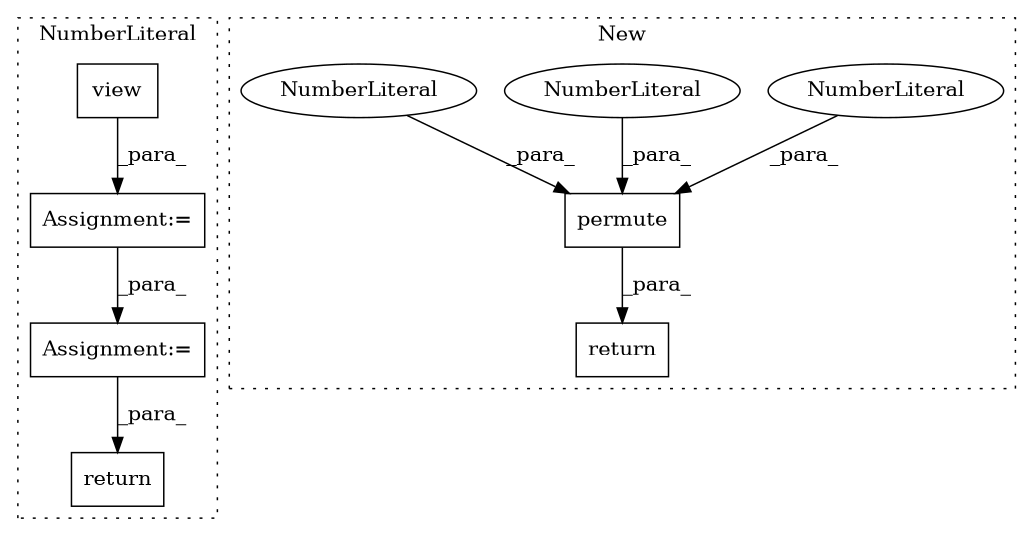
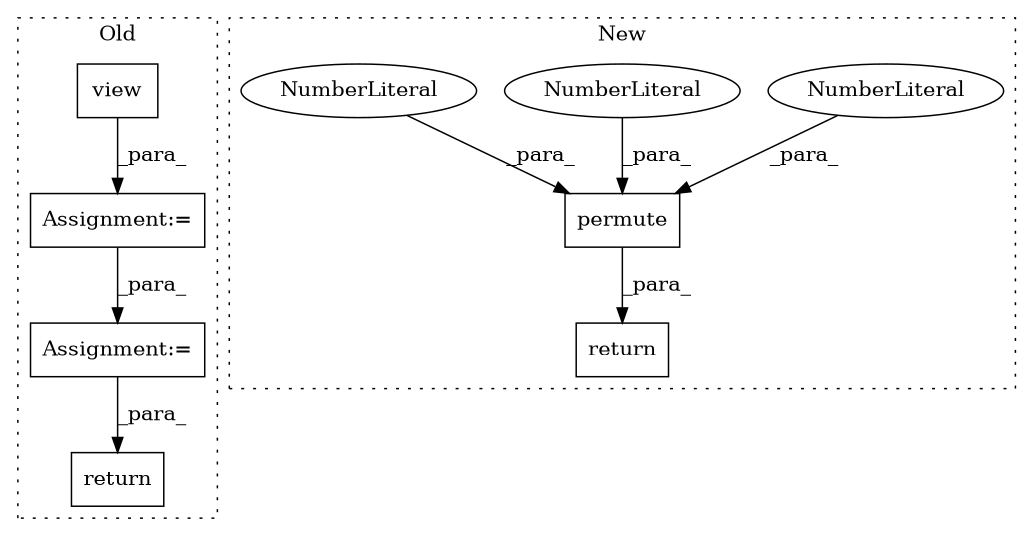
cluster "NumberLiteral": label "NumberLiteral" -> "Old"
